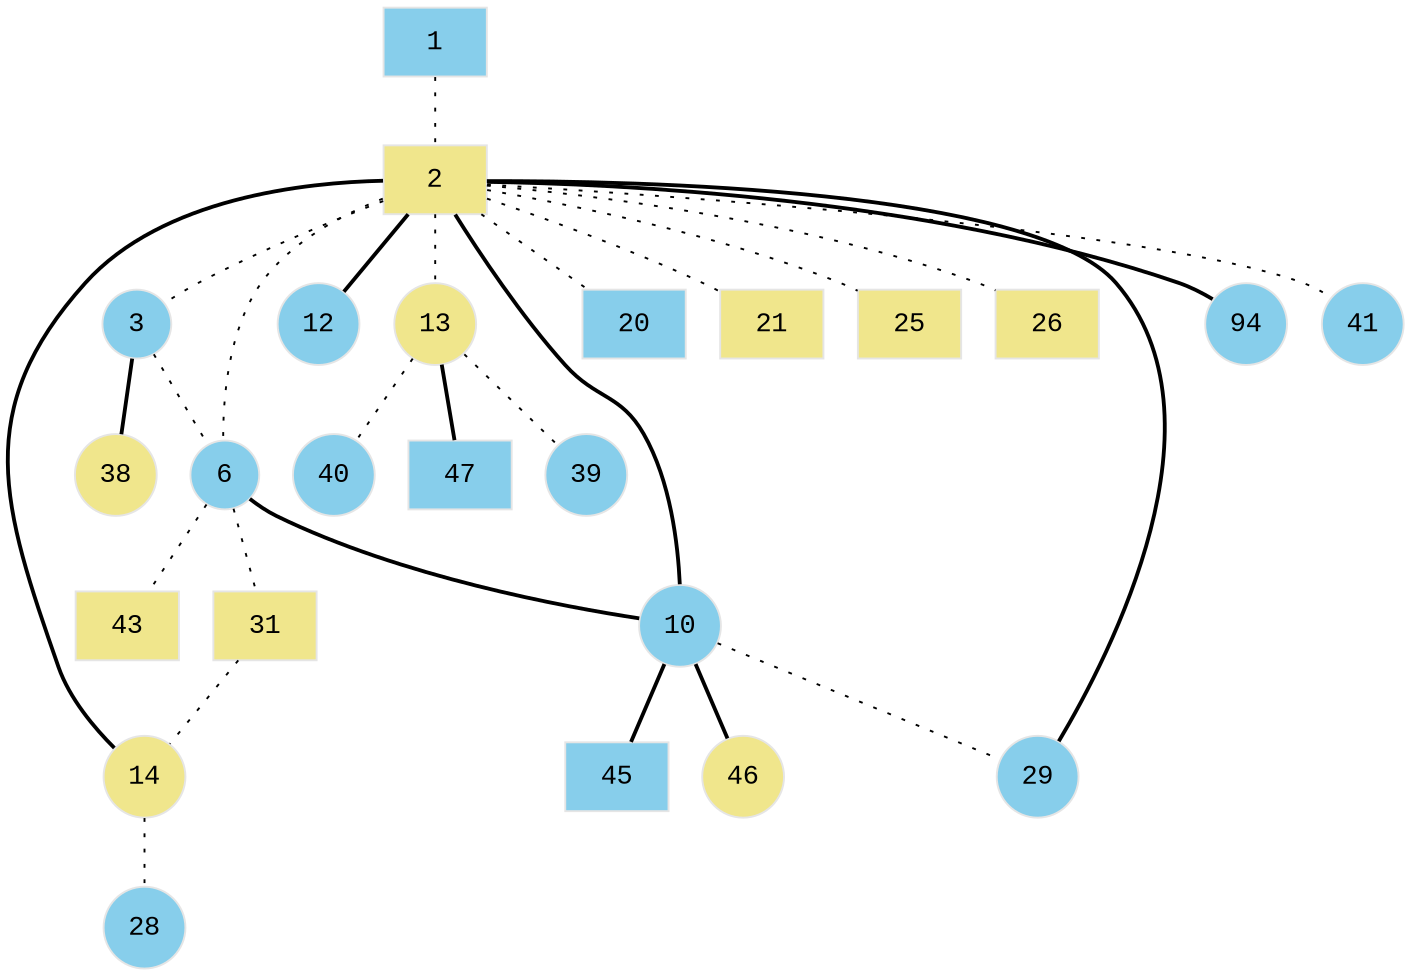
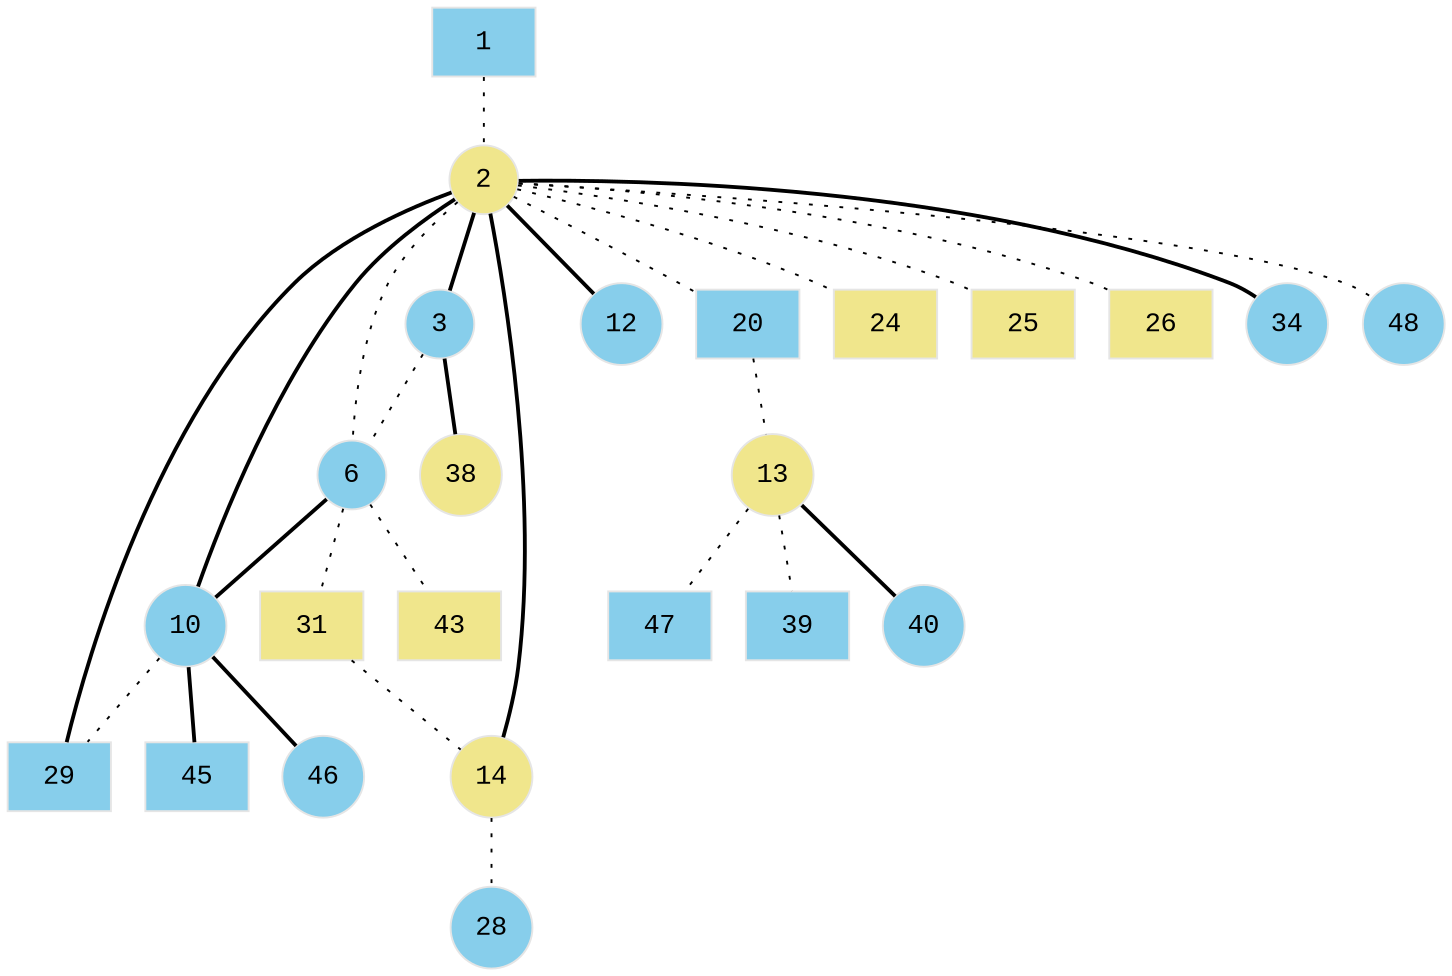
node "2": shape box -> circle
edge "2" -- "3": style dotted -> bold
edge "2" -- "13": now "20" -- "13"
node "21": label "21" -> "24"
node "94": label "94" -> "34"
node "41": label "41" -> "48"
edge "13" -- "40": style dotted -> bold
edge "13" -- "47": style bold -> dotted
node "39": shape circle -> box
node "46": fillcolor khaki -> skyblue
node "29": shape circle -> box
